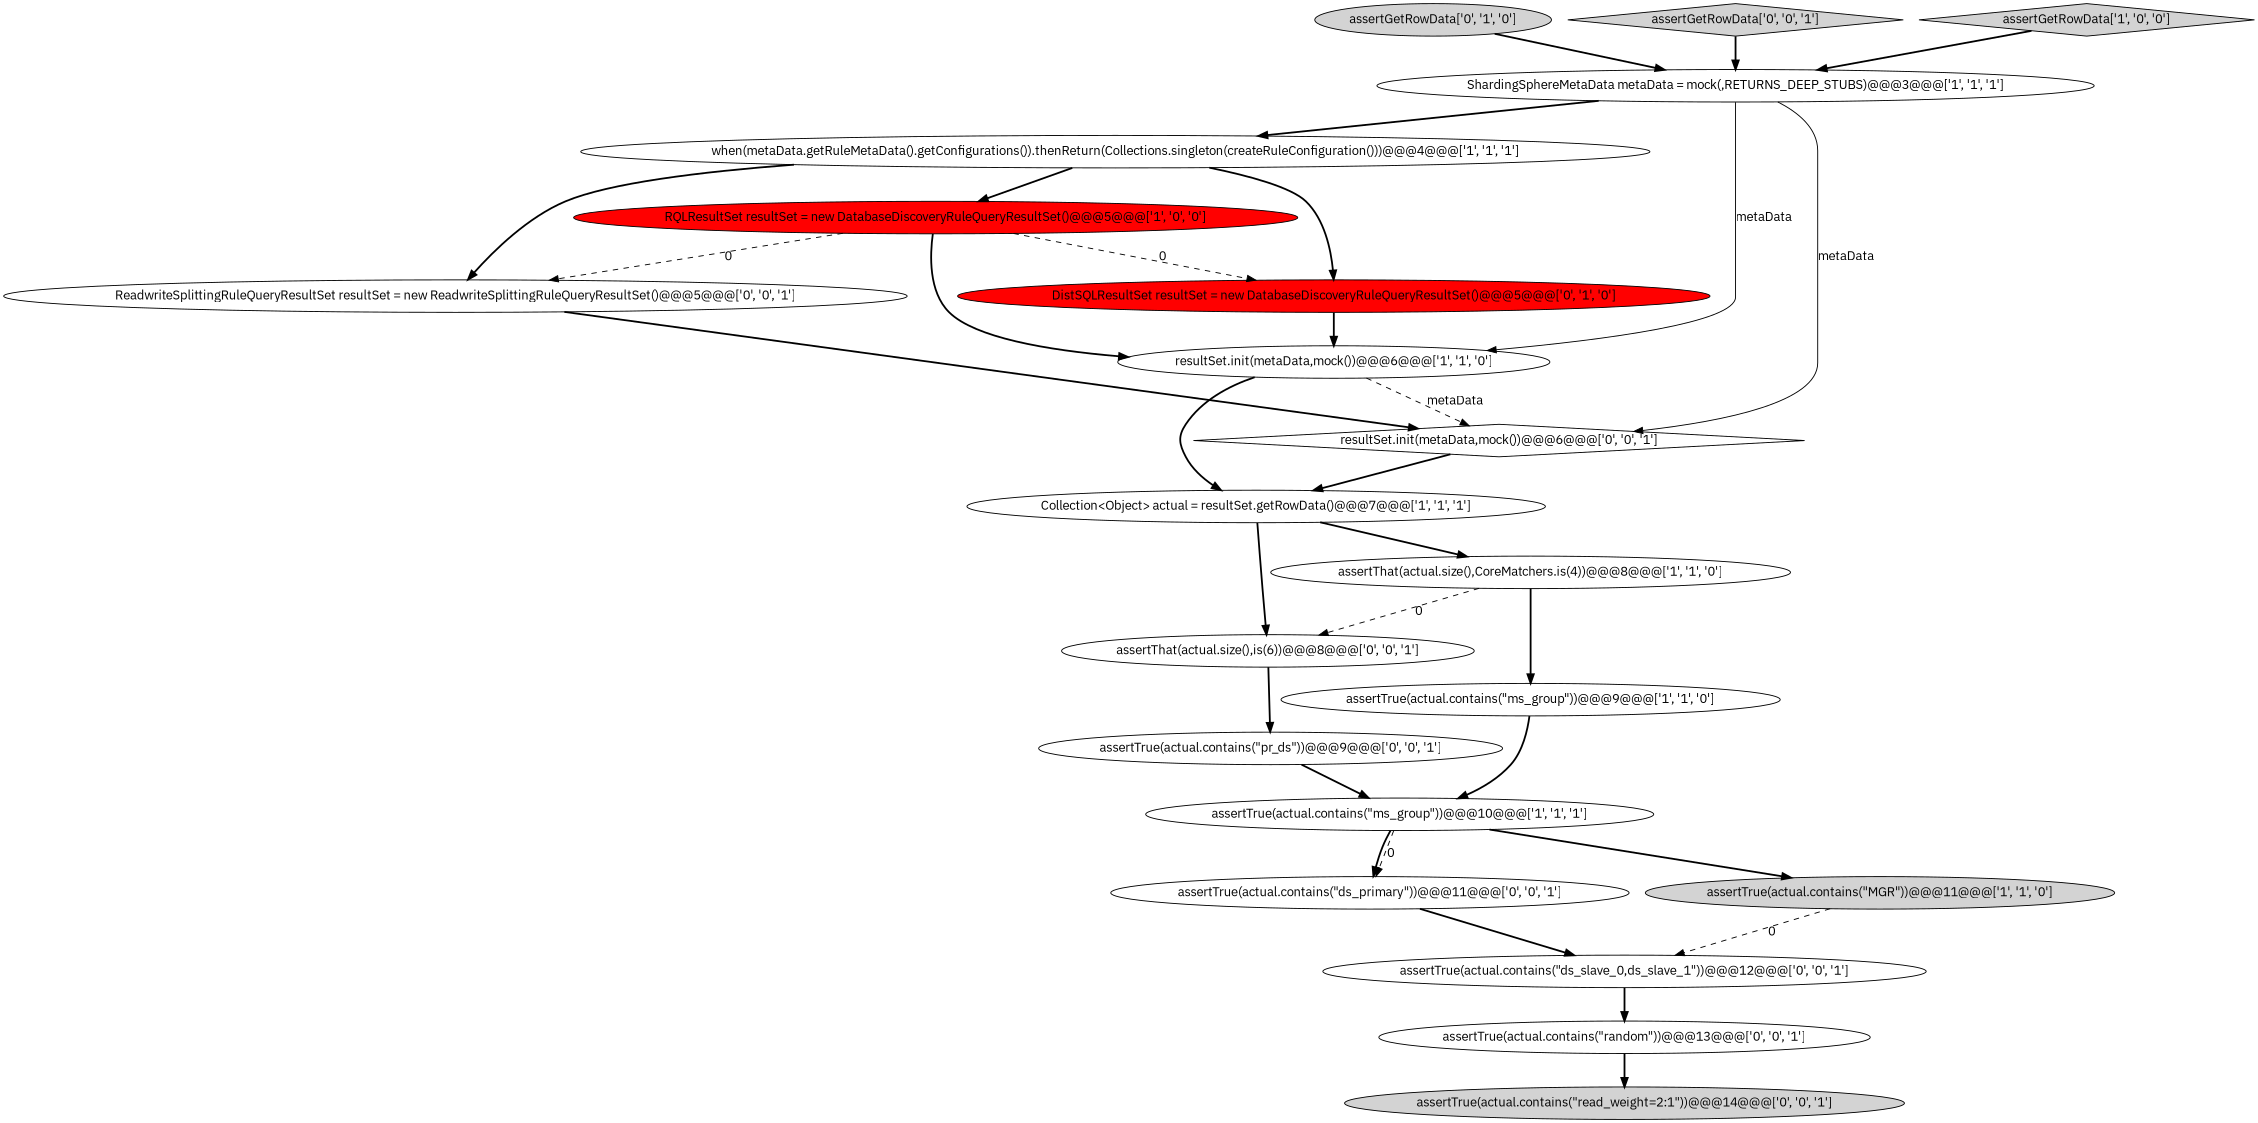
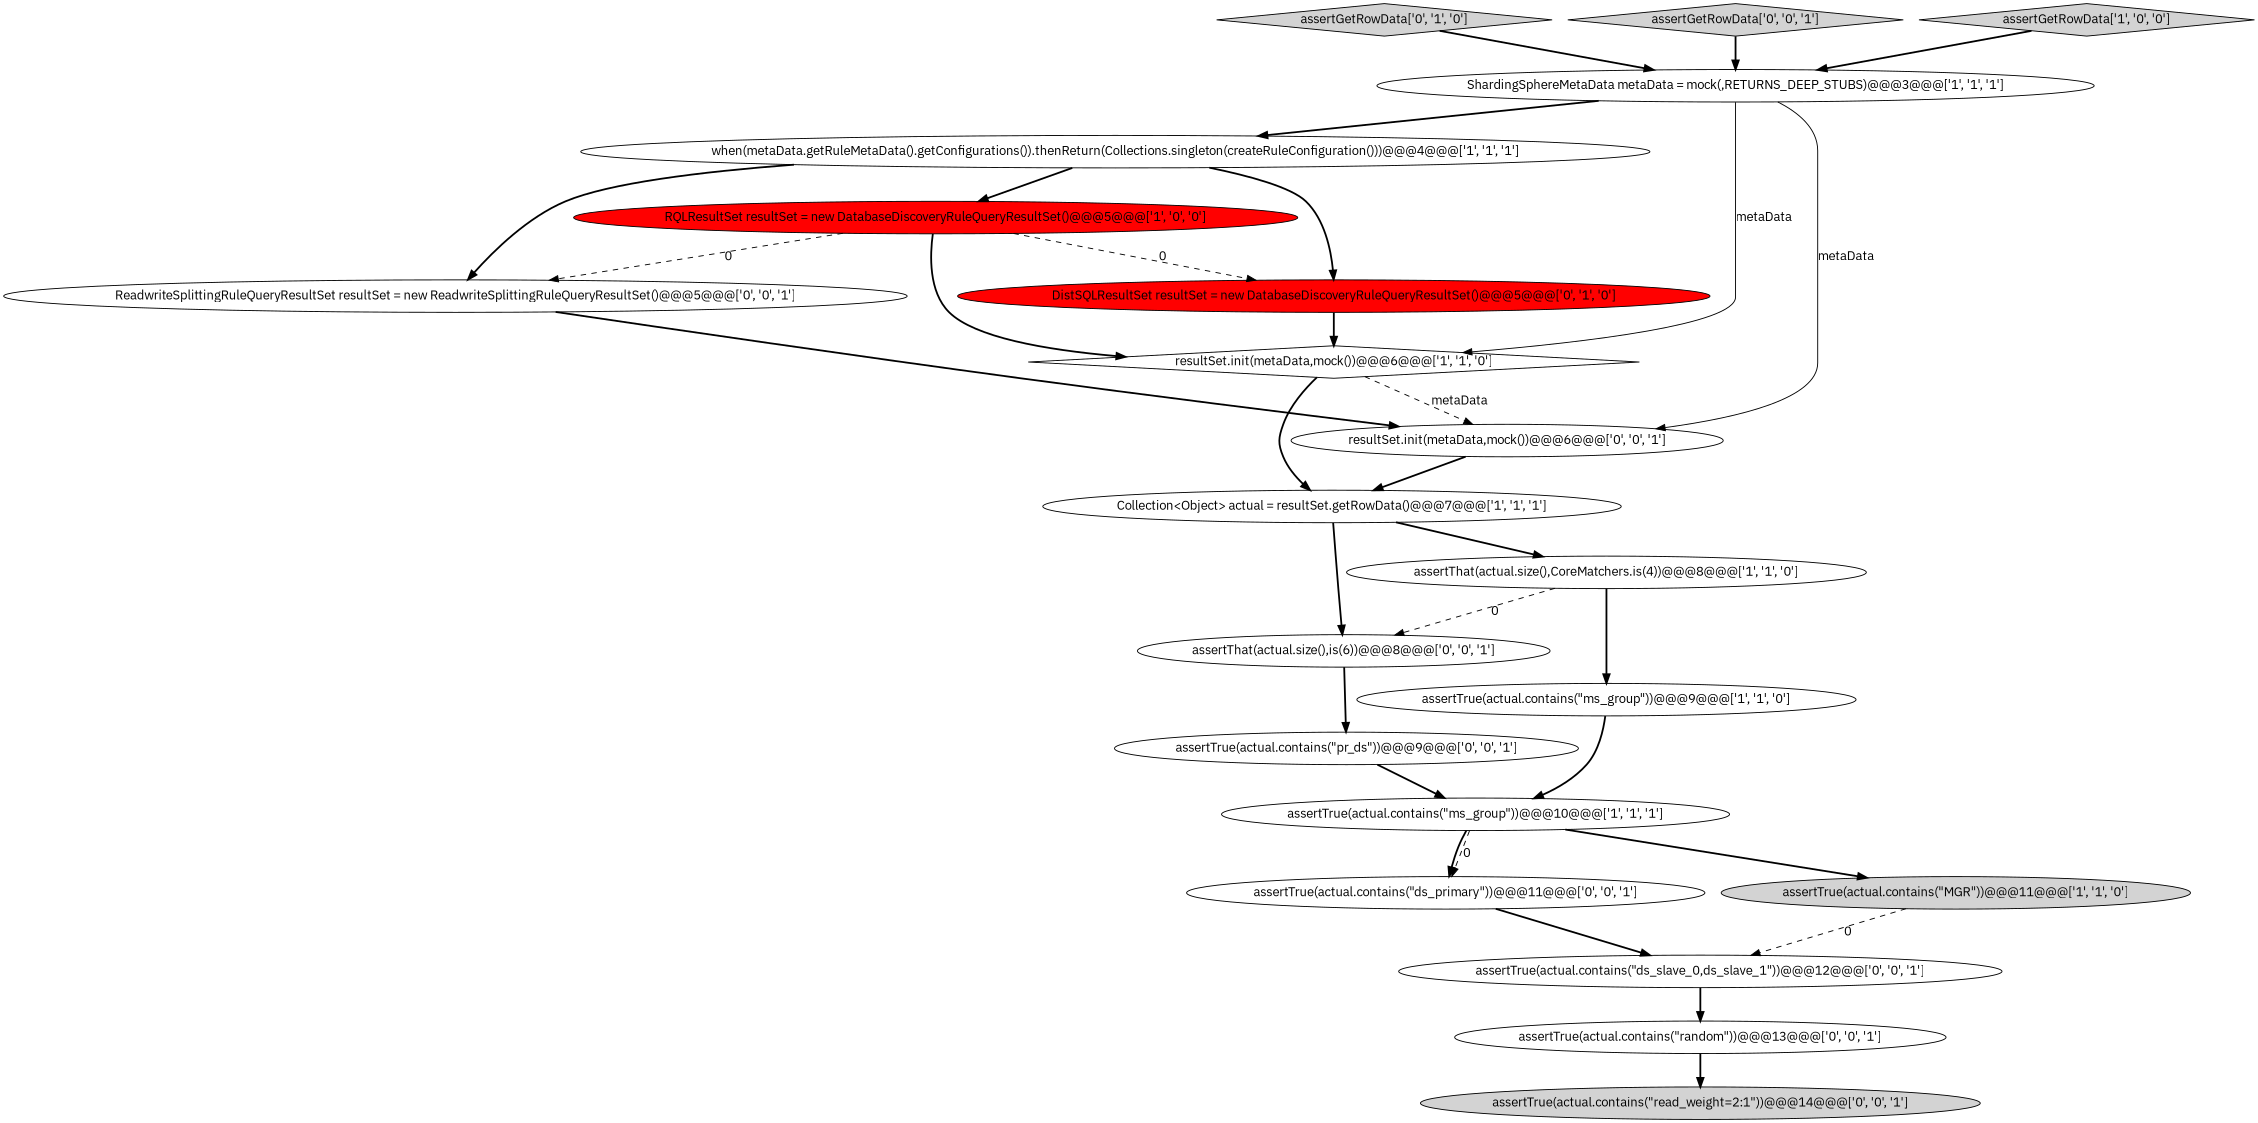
node "assertGetRowData['0', '1', '0']": shape ellipse -> diamond
node "resultSet.init(metaData,mock())@@@6@@@['1', '1', '0']": shape ellipse -> diamond
node "resultSet.init(metaData,mock())@@@6@@@['0', '0', '1']": shape diamond -> ellipse
